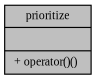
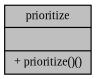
node "prioritize": text "+ operator()()" -> "+ prioritize()()"
